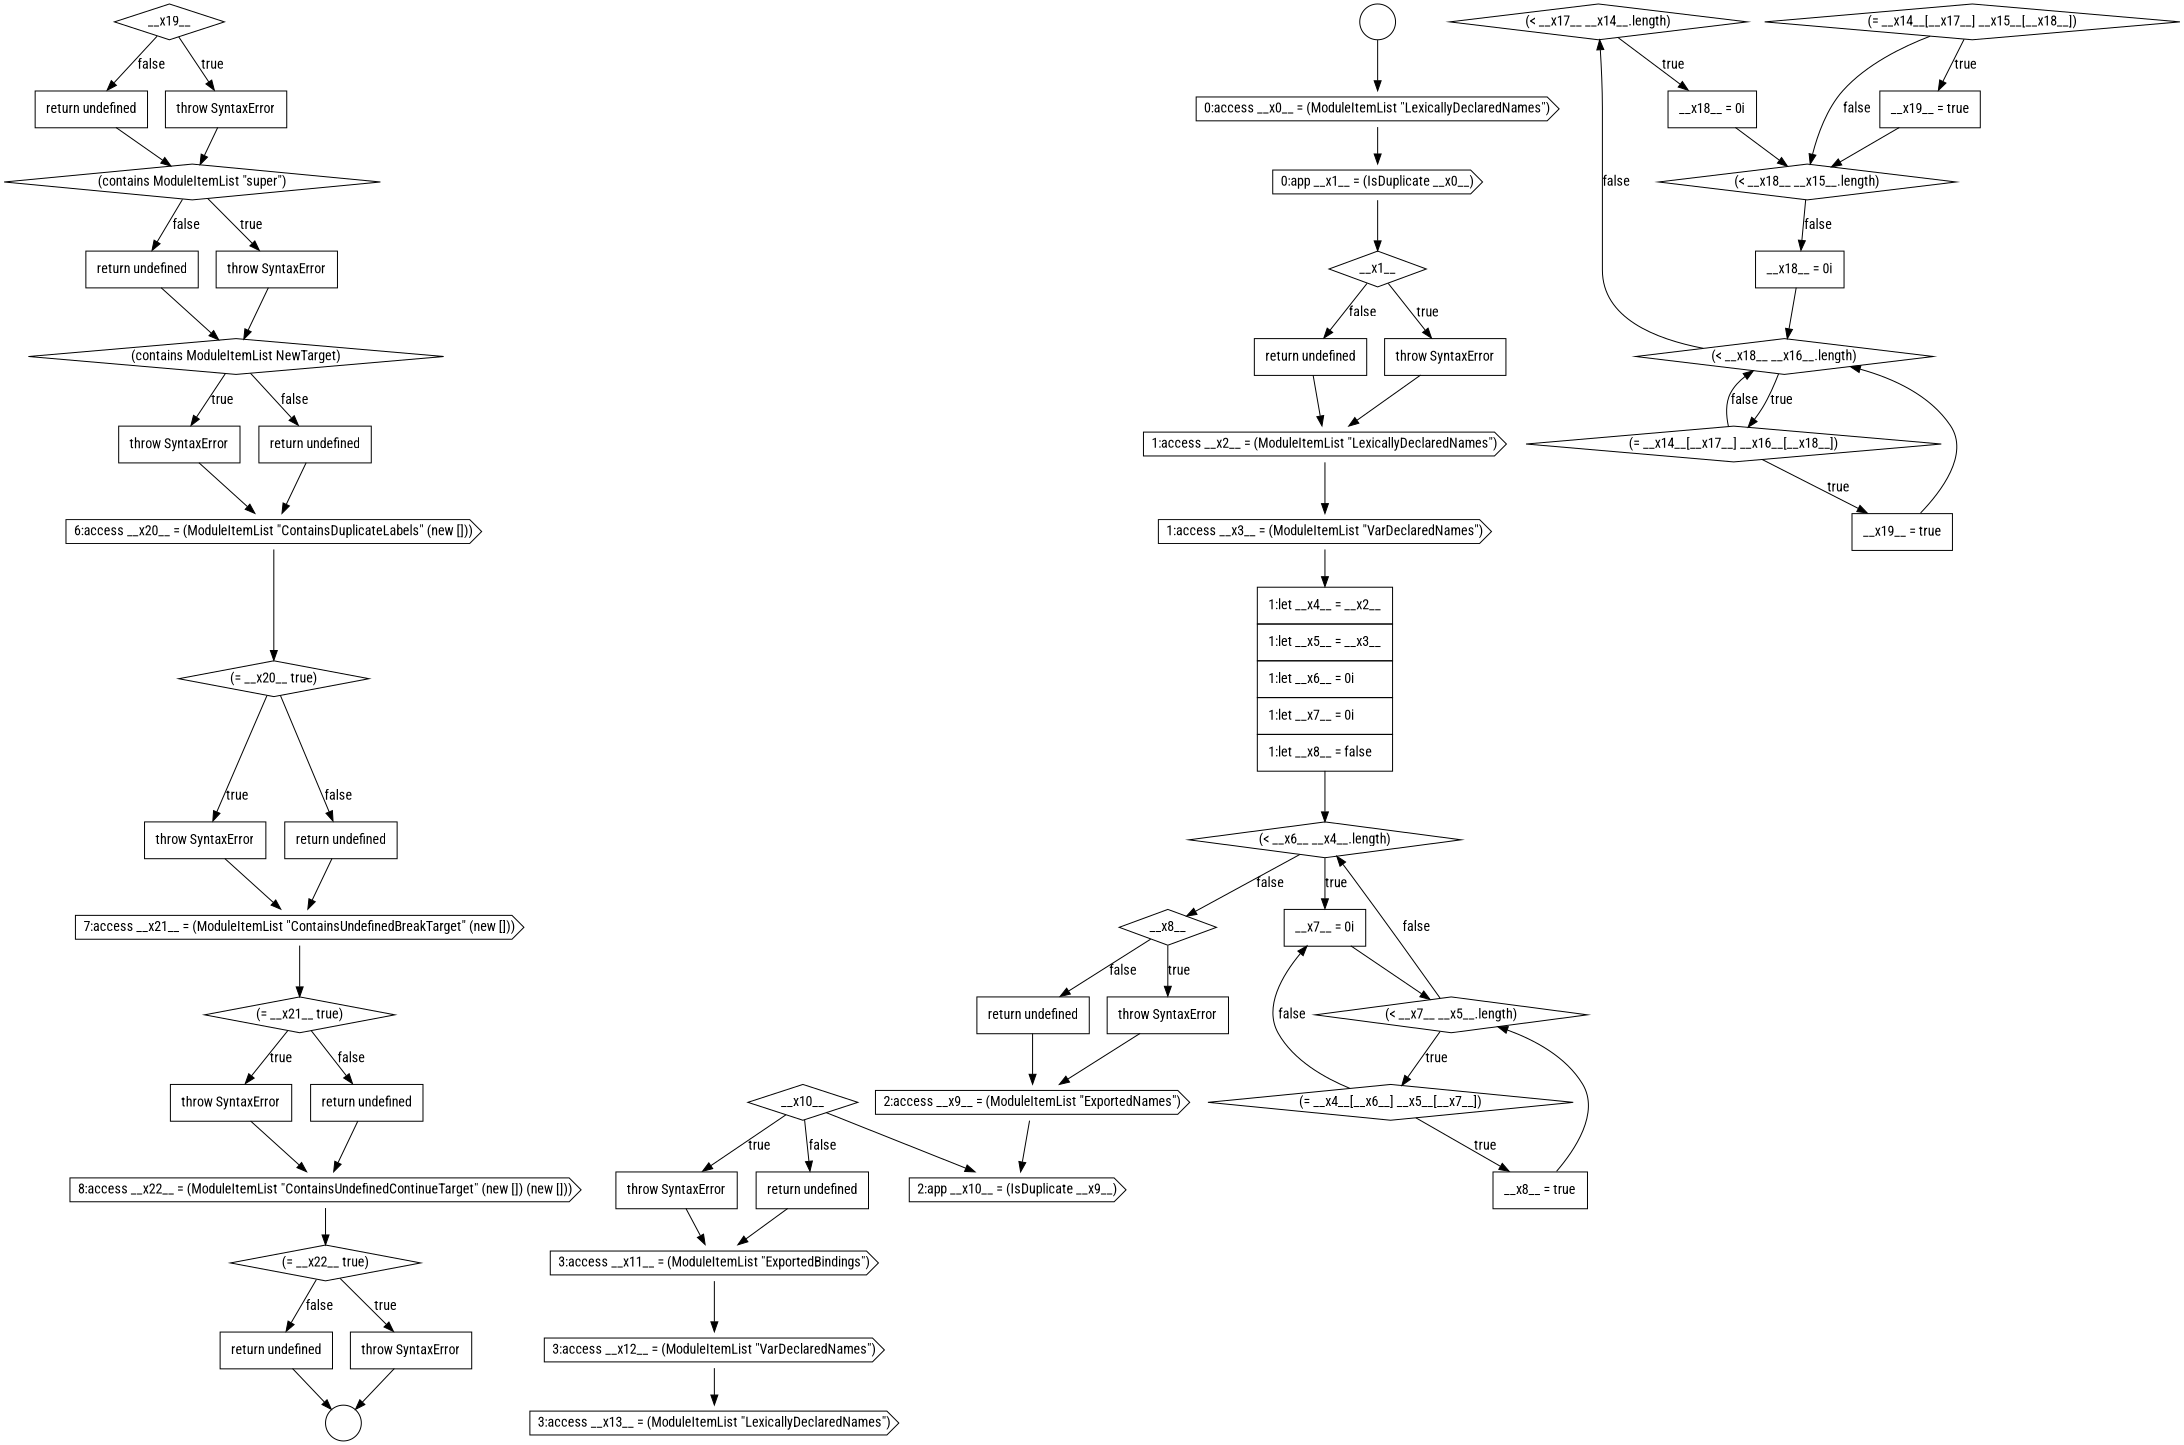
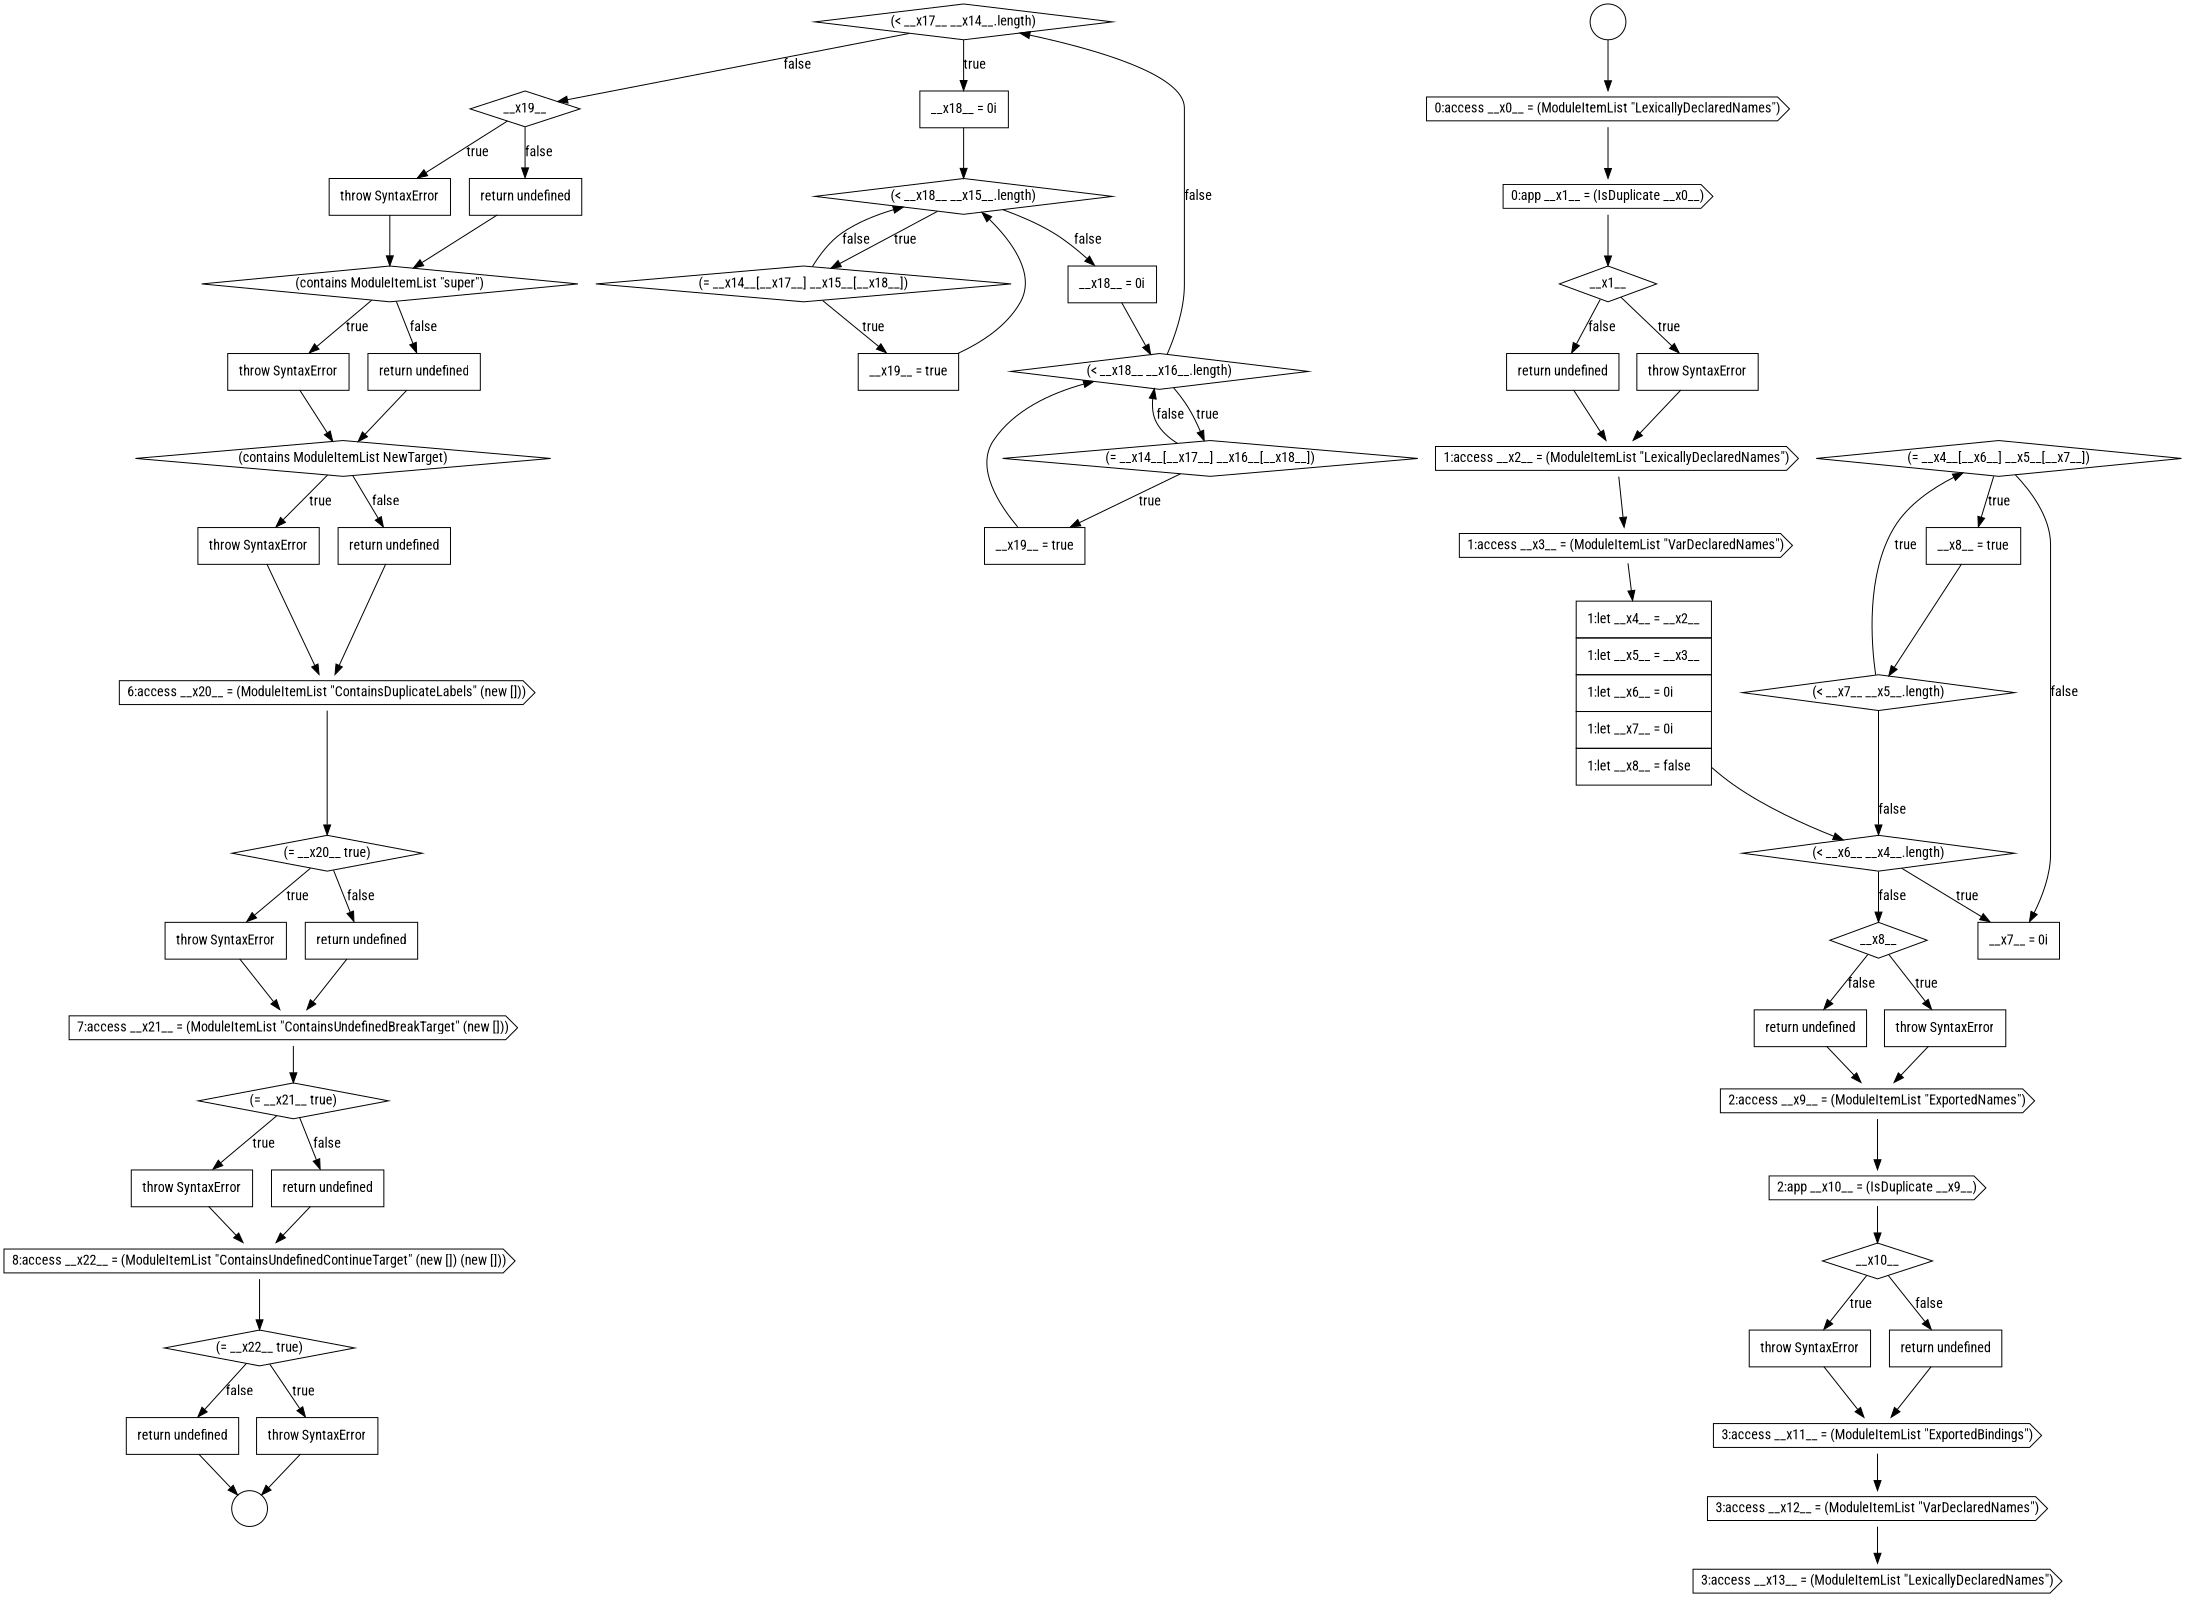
edge "(< __x17__ __x14__.length)" -> "__x19__": added, label "false"
edge "(< __x18__ __x15__.length)" -> "(= __x14__[__x17__] __x15__[__x18__])": added, label "true"
edge "__x7__ = 0i" -> "(< __x7__ __x5__.length)": removed
edge "__x10__" -> "2:app __x10__ = (IsDuplicate __x9__)": reversed
